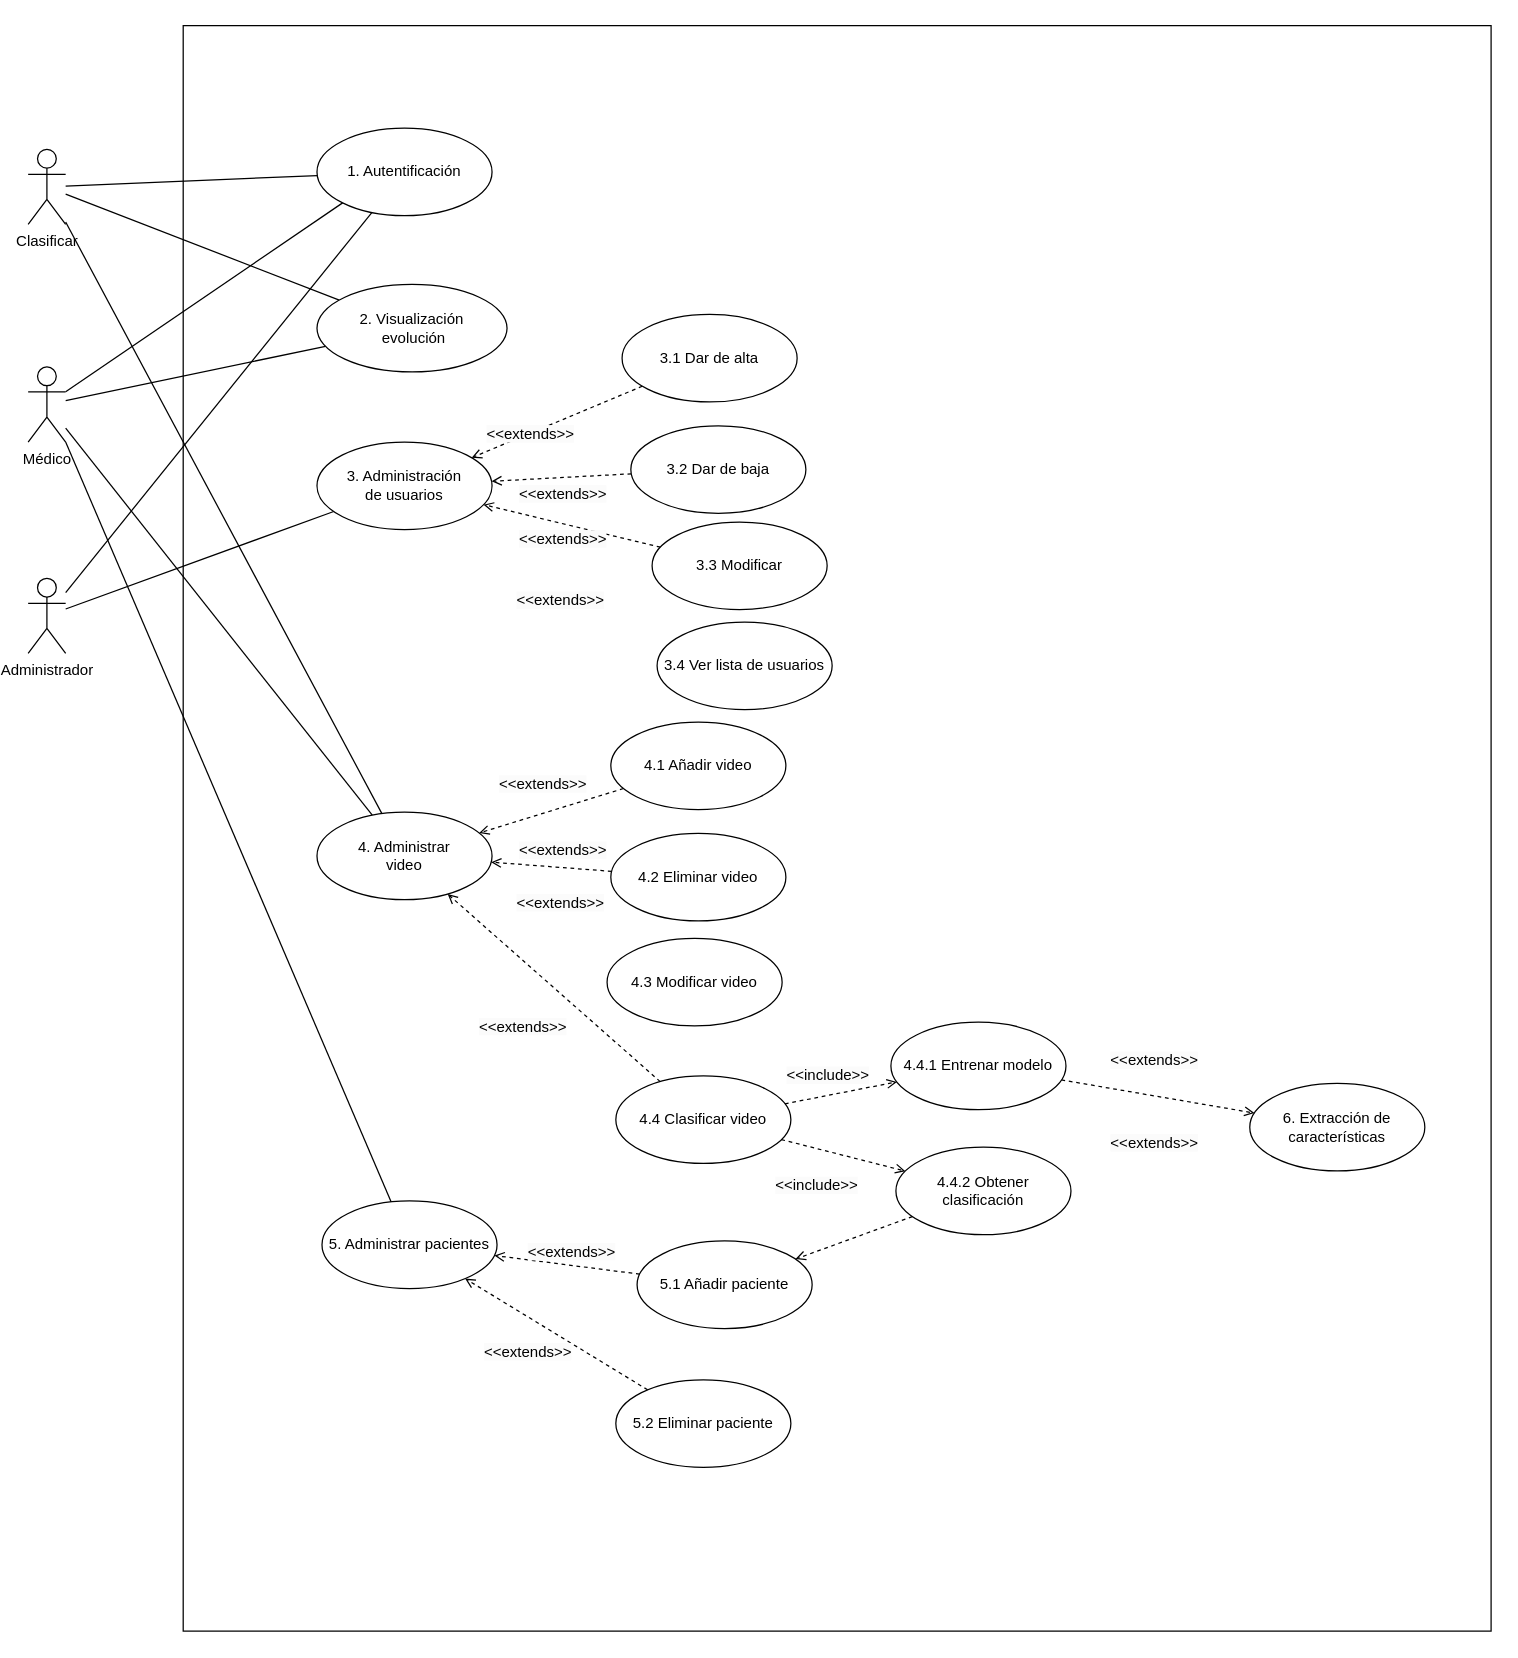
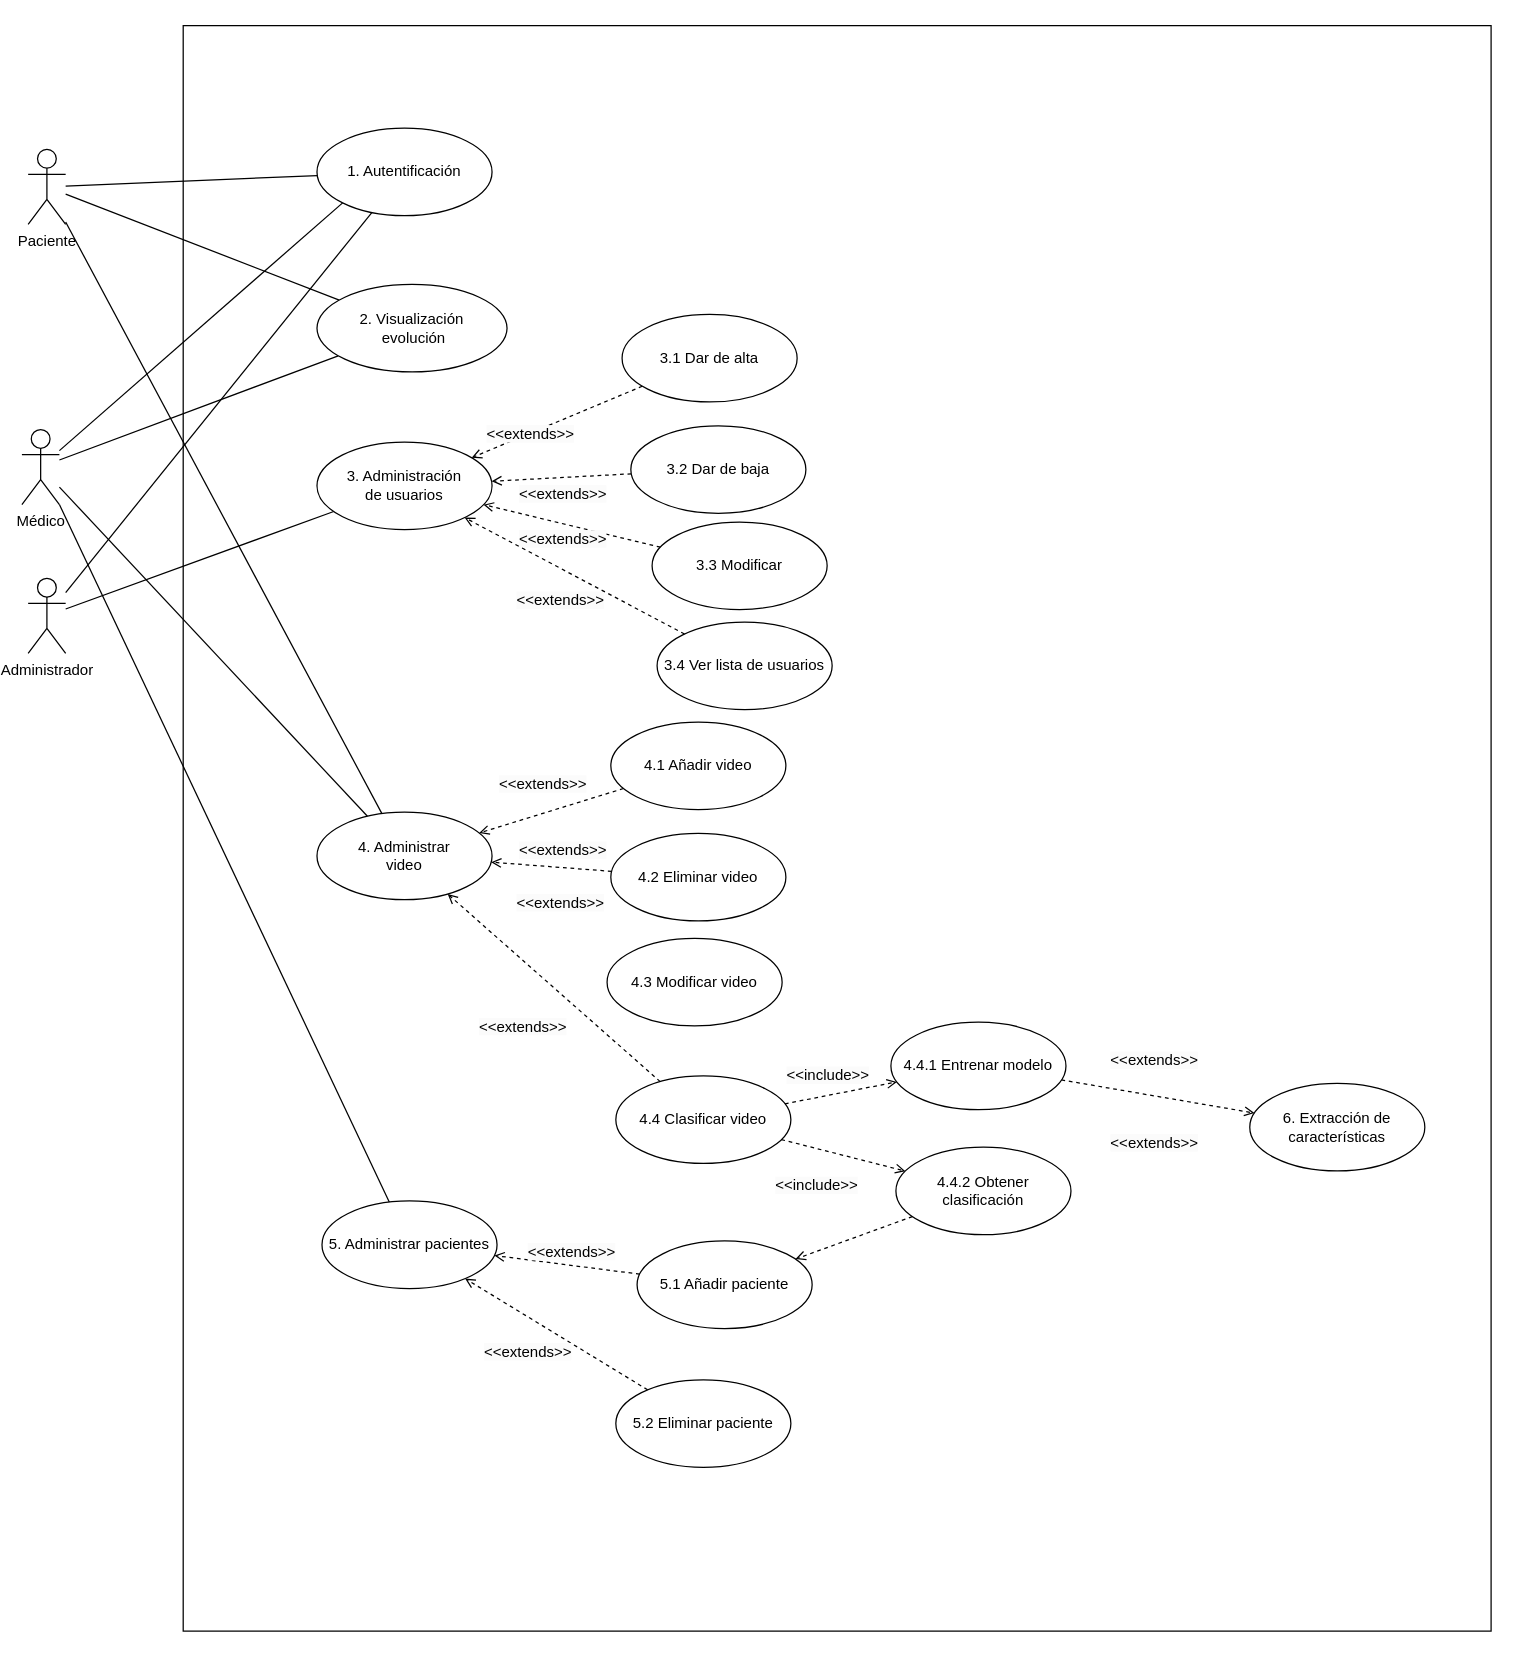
node "Clasificar": label "Clasificar" -> "Paciente"
node "Médico": moved (47, 404) -> (41, 467)
edge "3.4 Ver lista de usuarios" -> "3. Administración de usuarios": added
